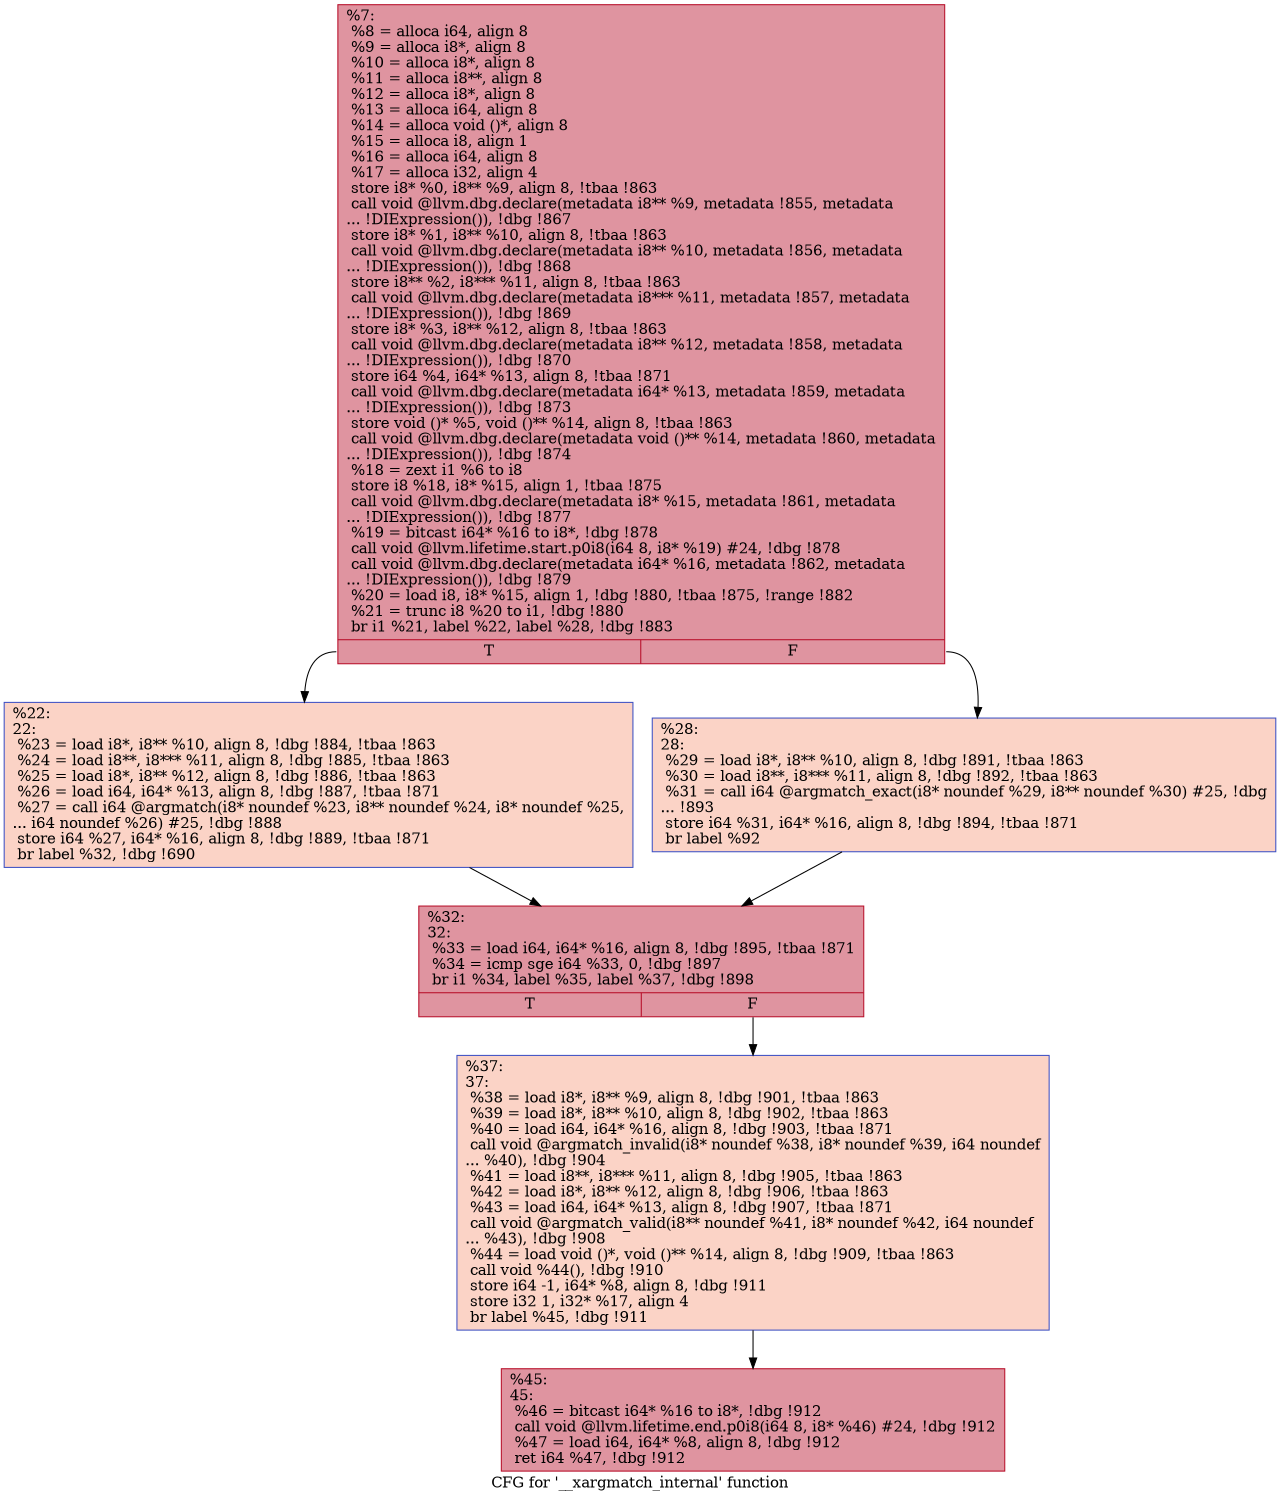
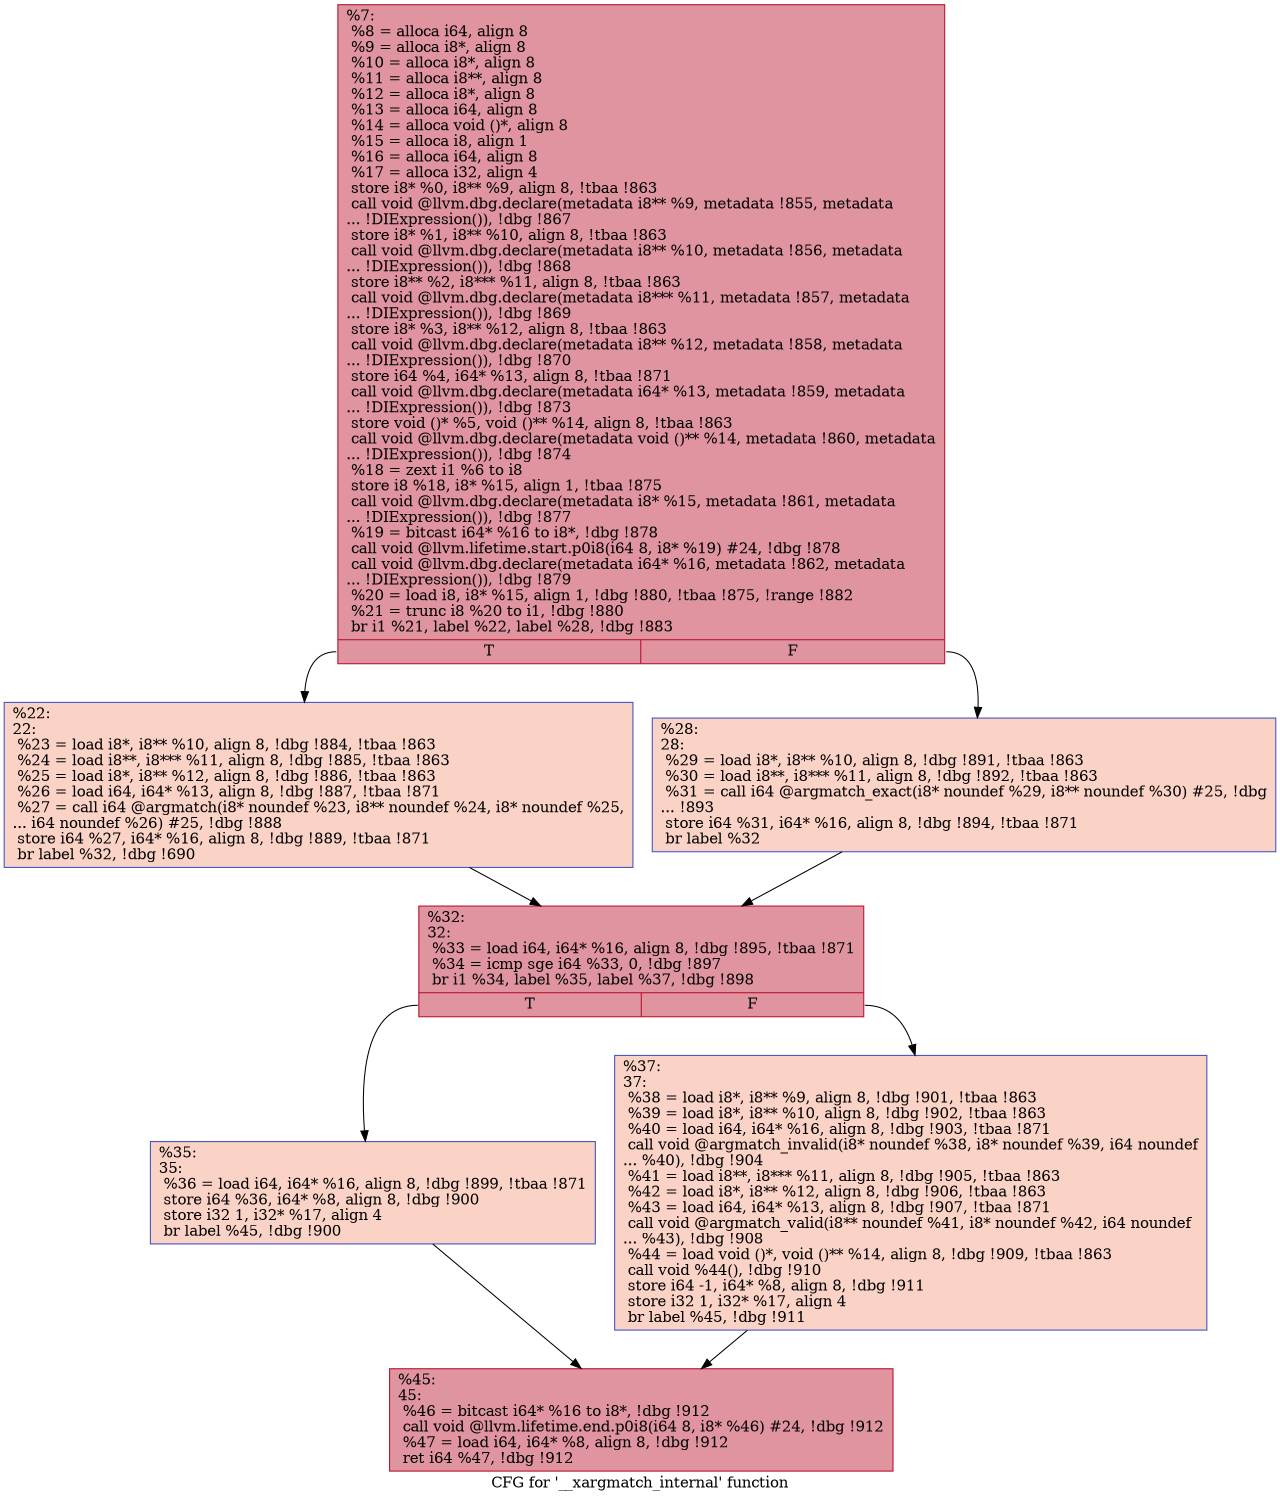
node "%28:": text "br label %92" -> "br label %32"
node "%35:": added
